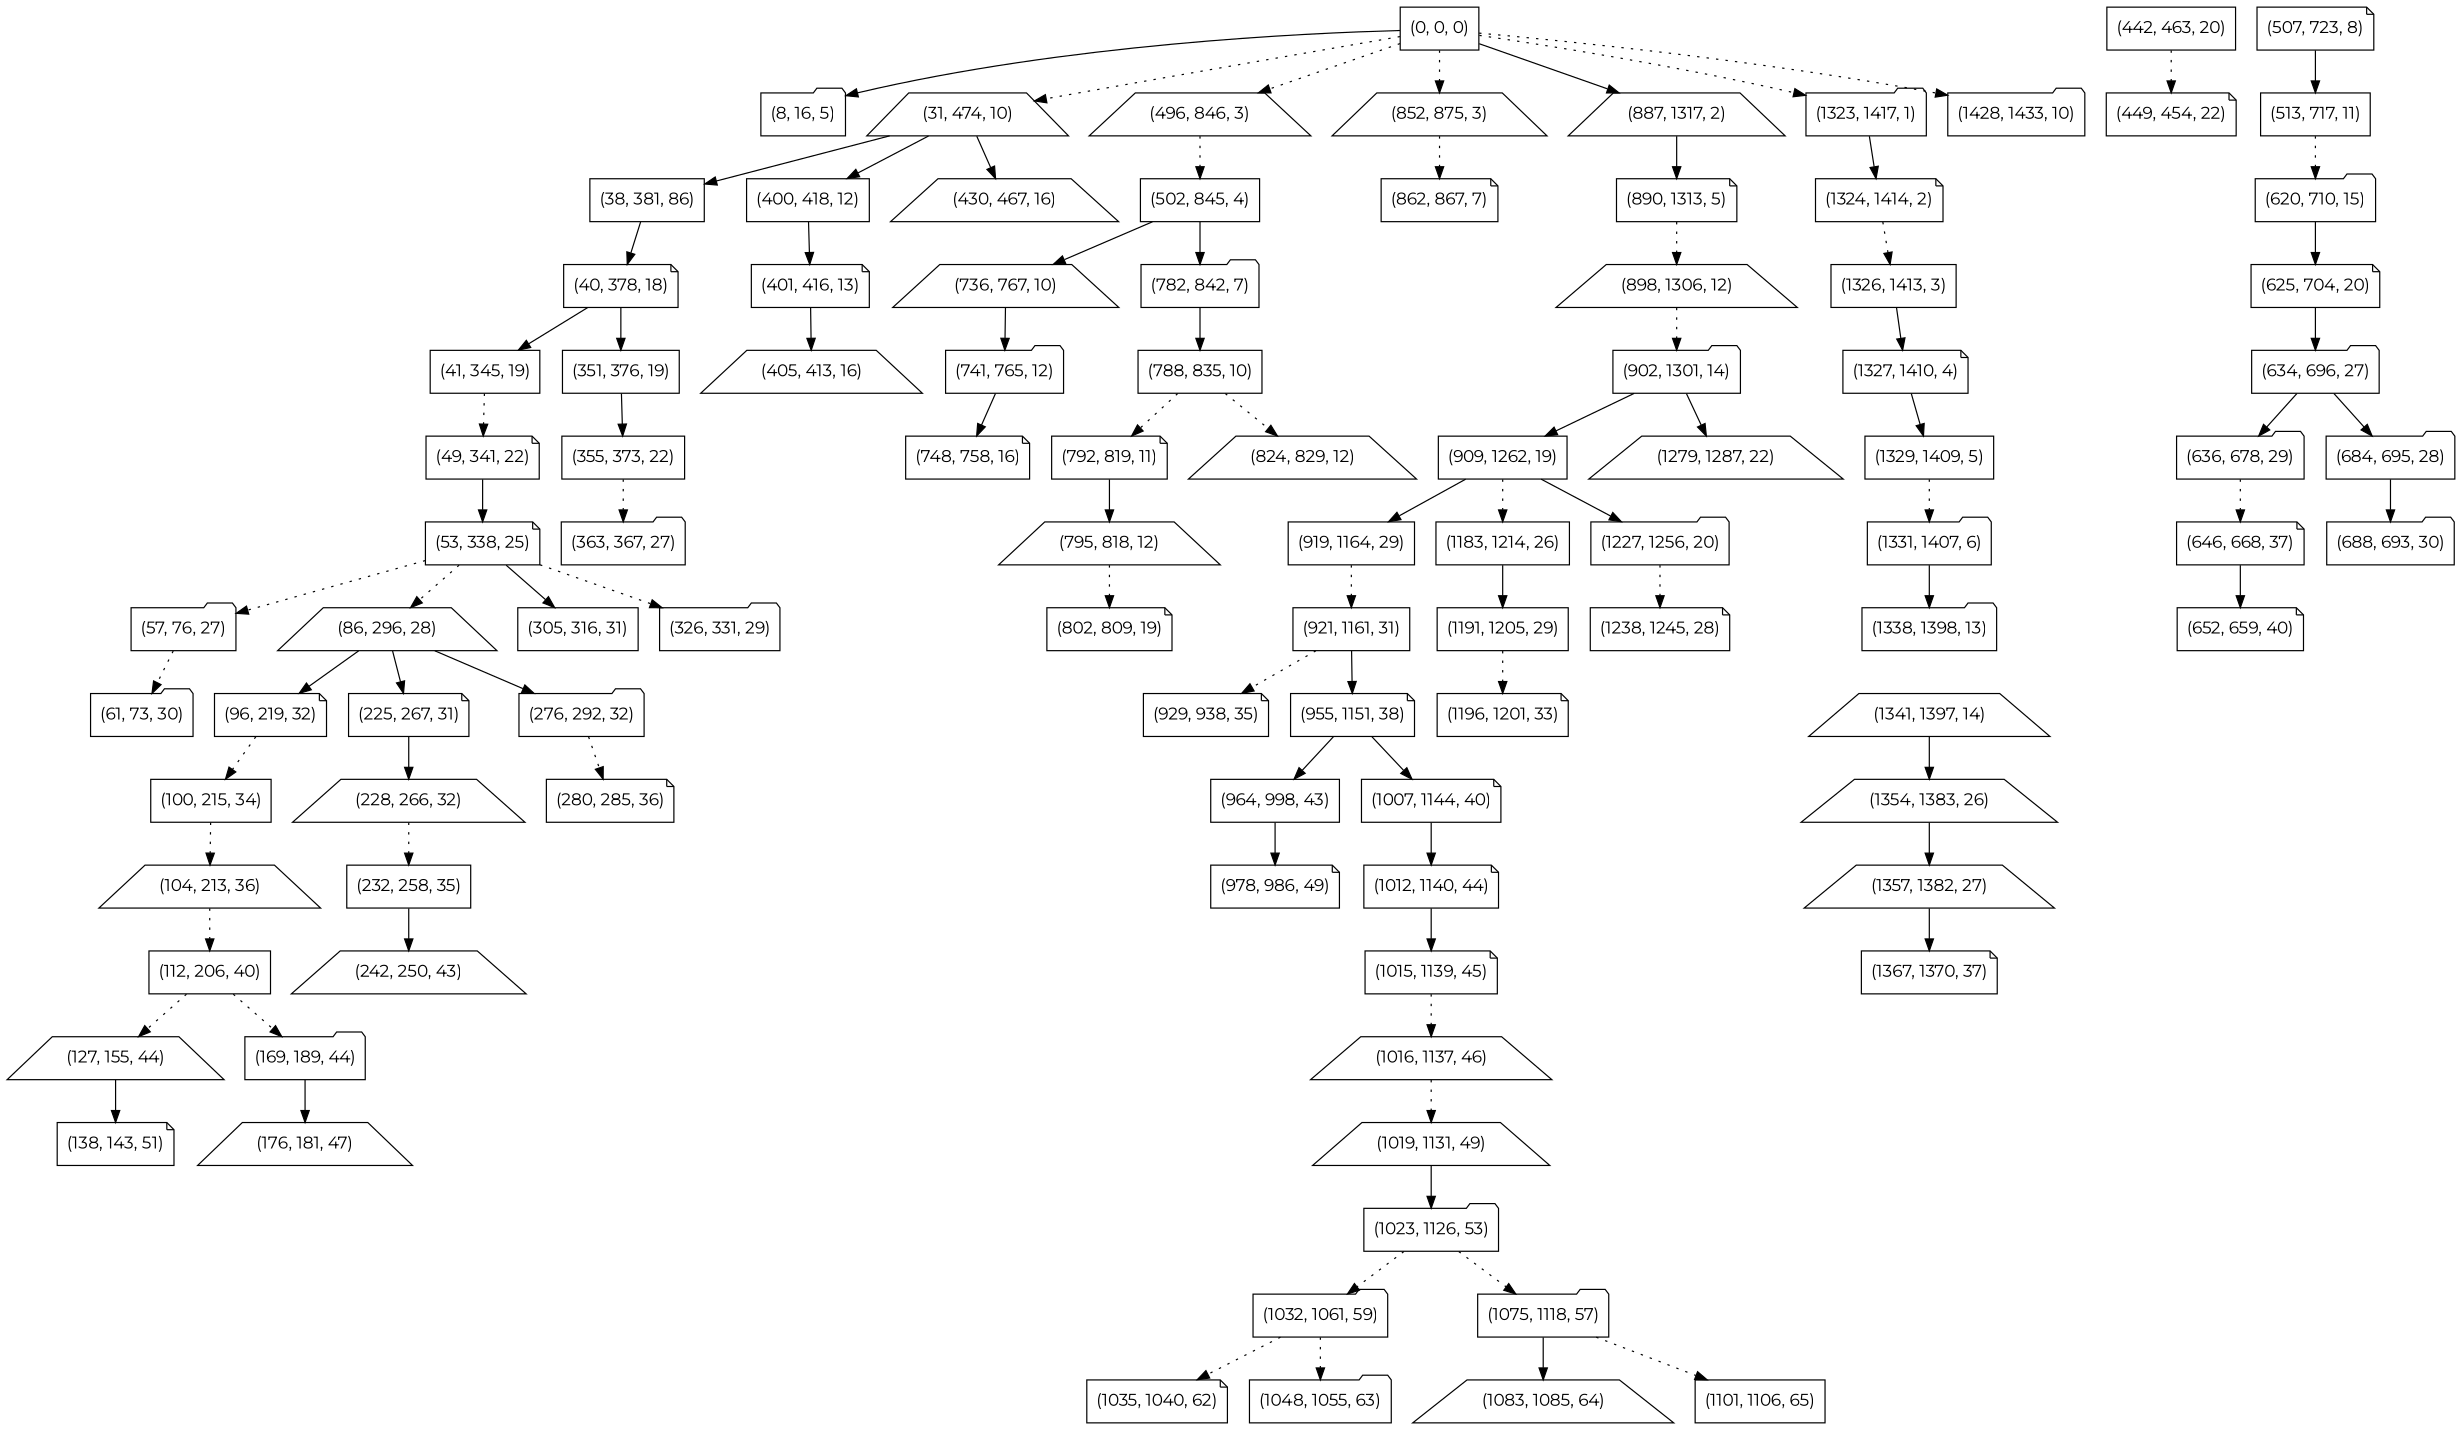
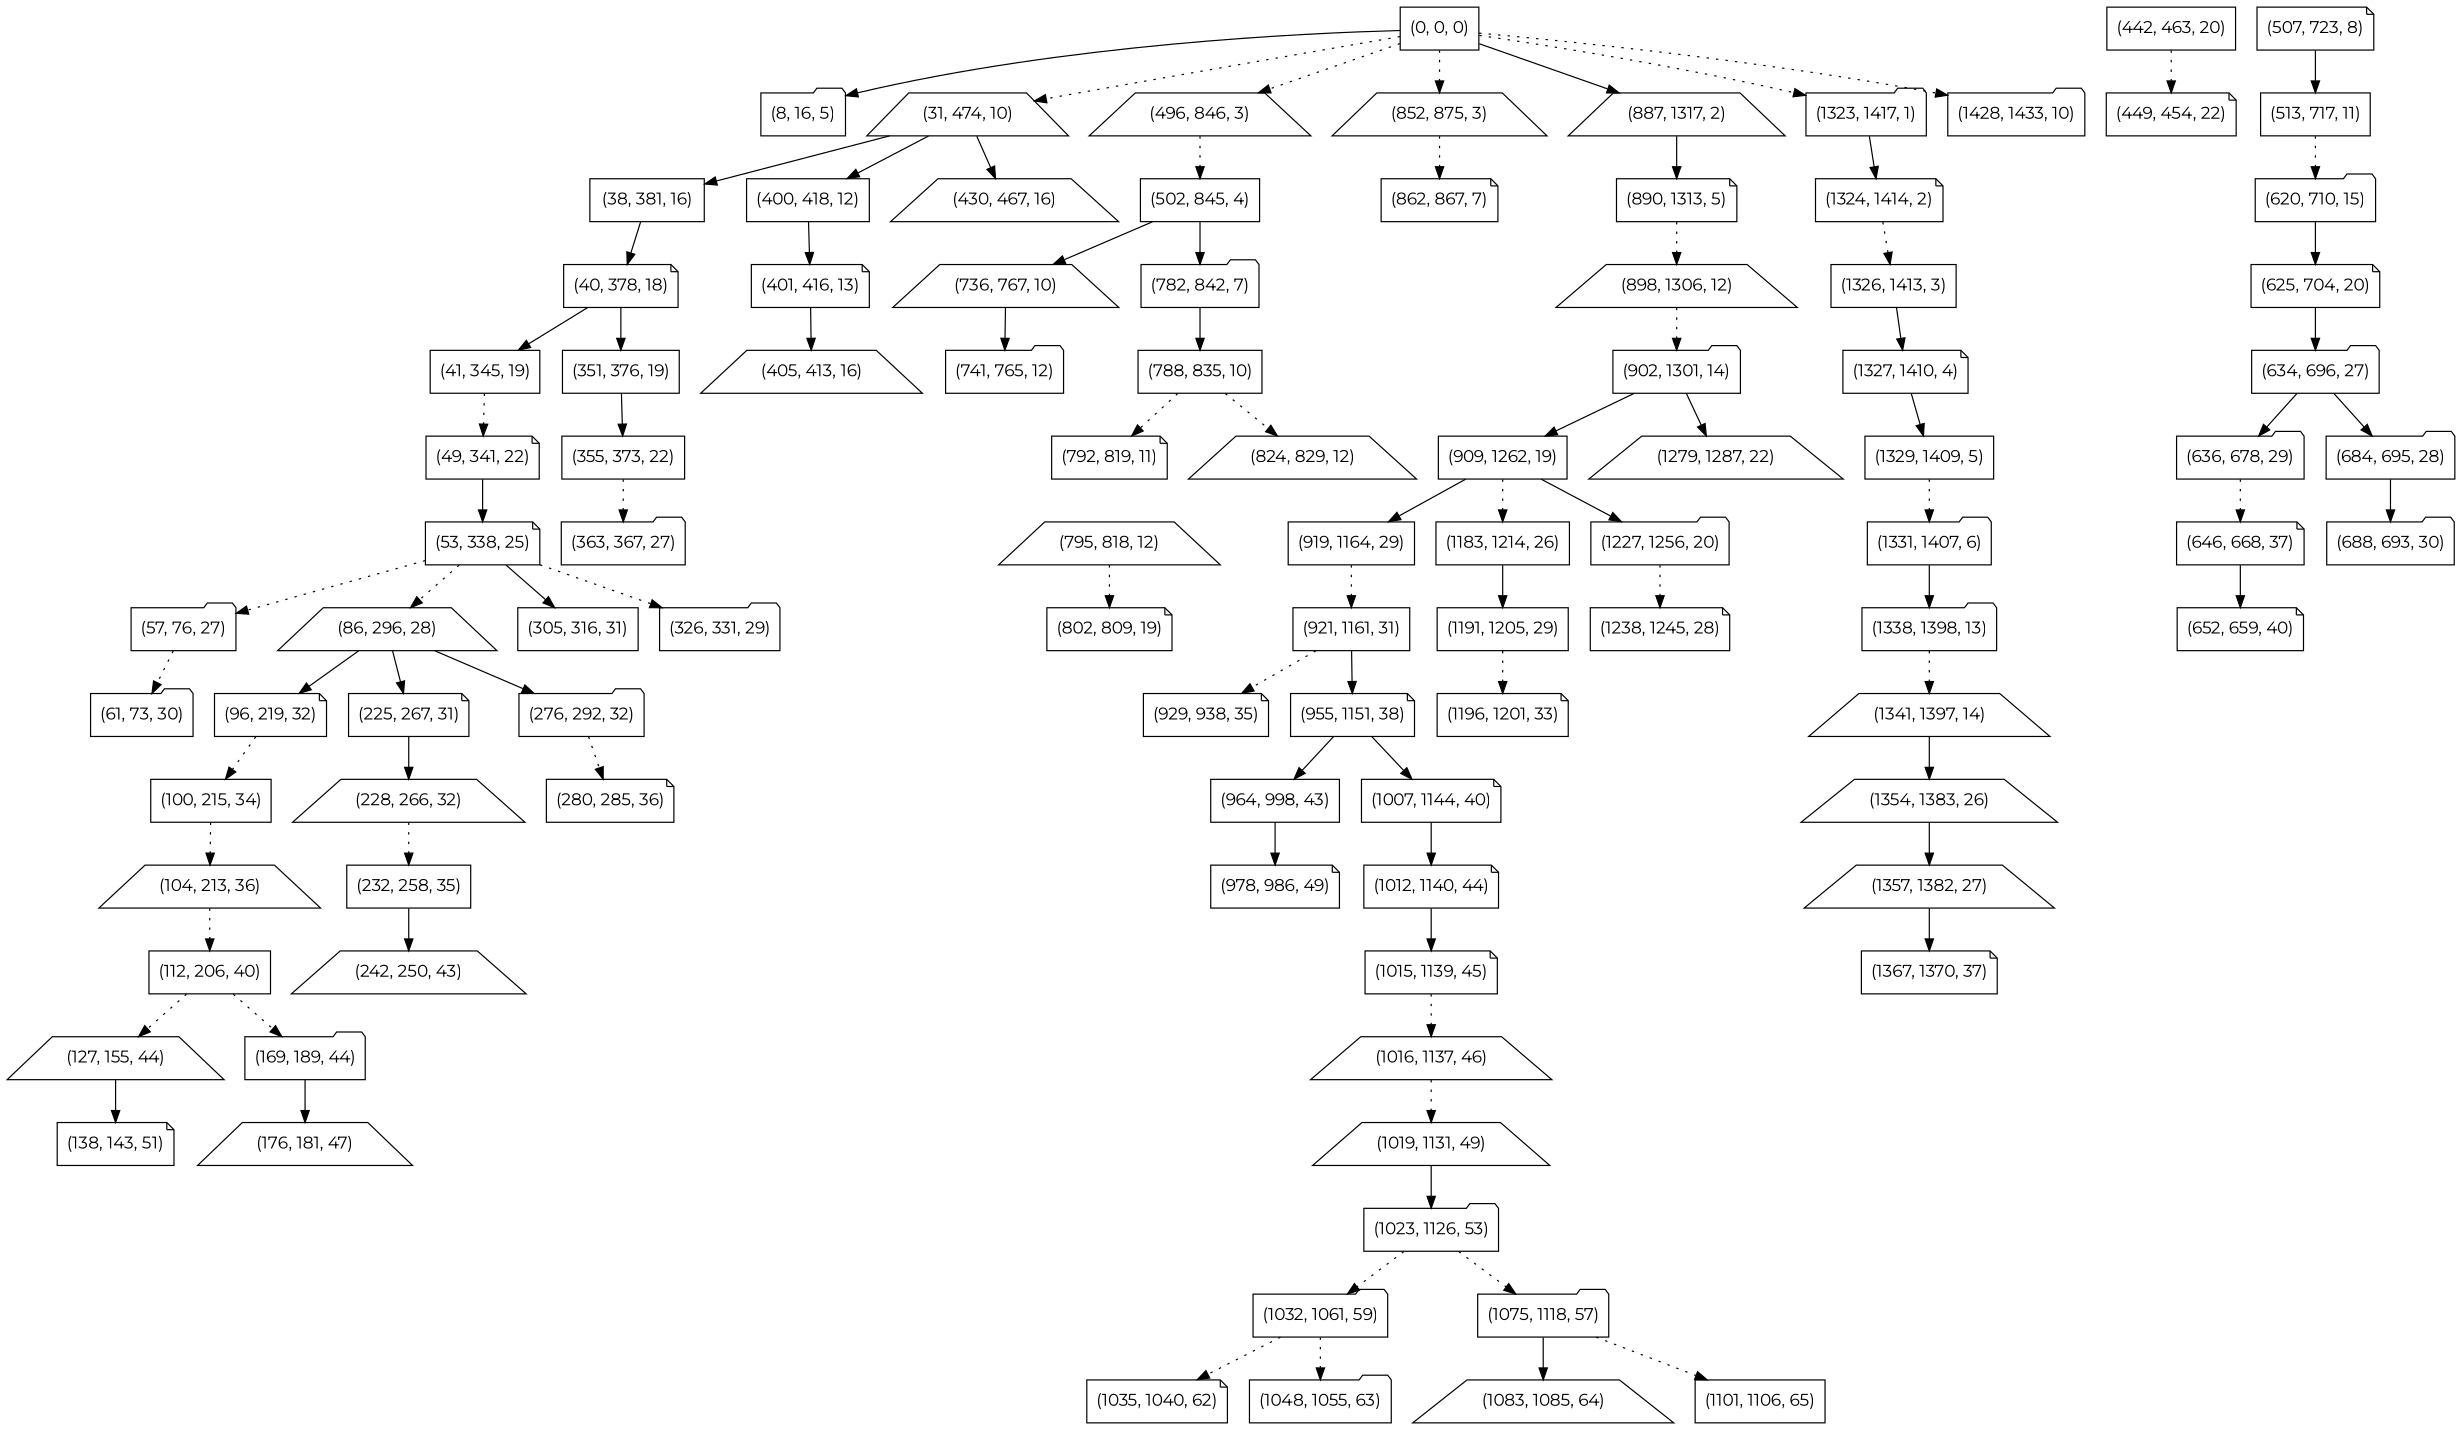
node "(38, 381, 86)": label "(38, 381, 86)" -> "(38, 381, 16)"
node "(748, 758, 16)": removed
edge "(792, 819, 11)" -> "(795, 818, 12)": removed
edge "(1338, 1398, 13)" -> "(1341, 1397, 14)": added
